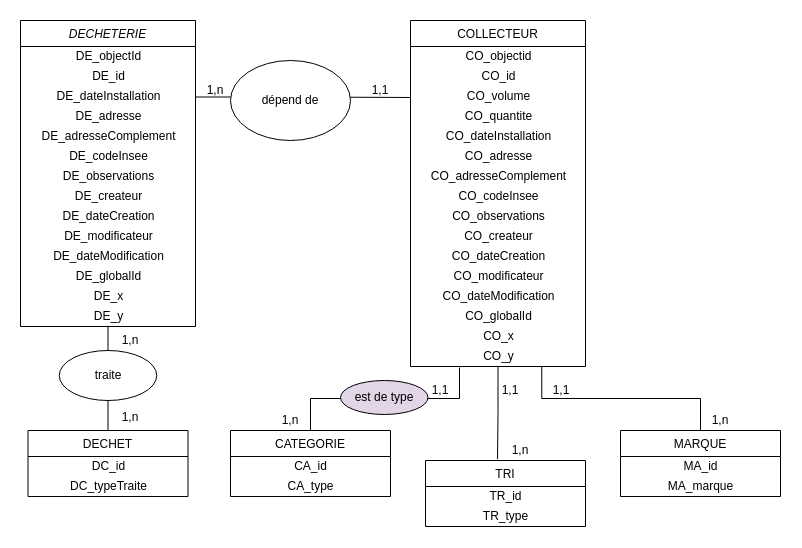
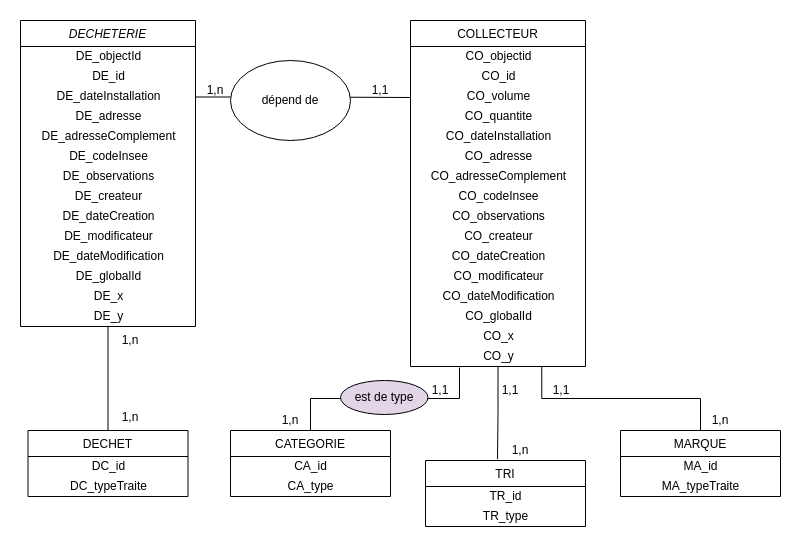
node "traite": removed
node "MA_marque": label "MA_marque" -> "MA_typeTraite"
